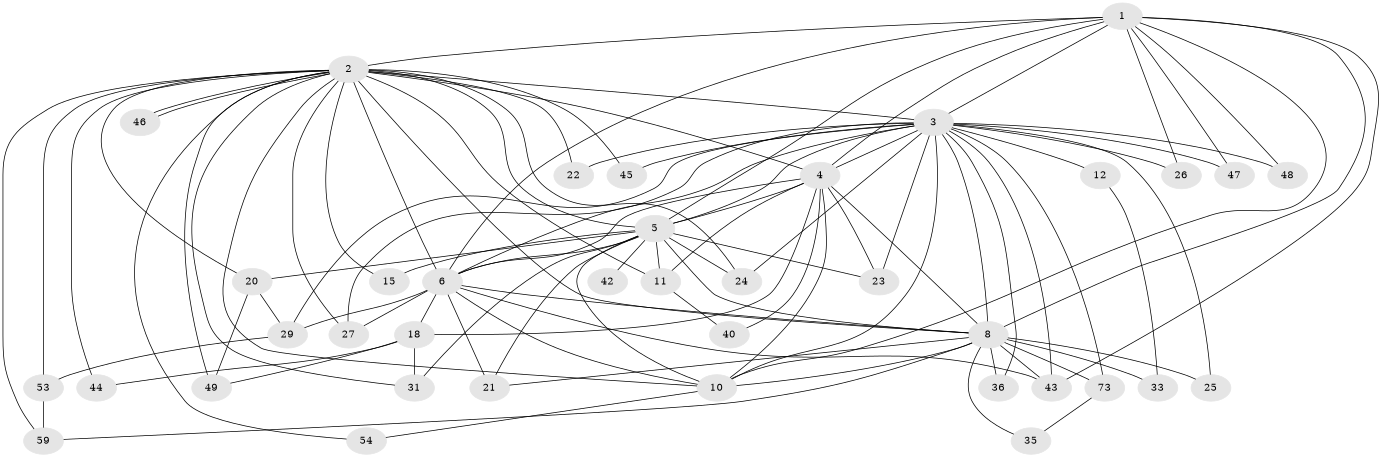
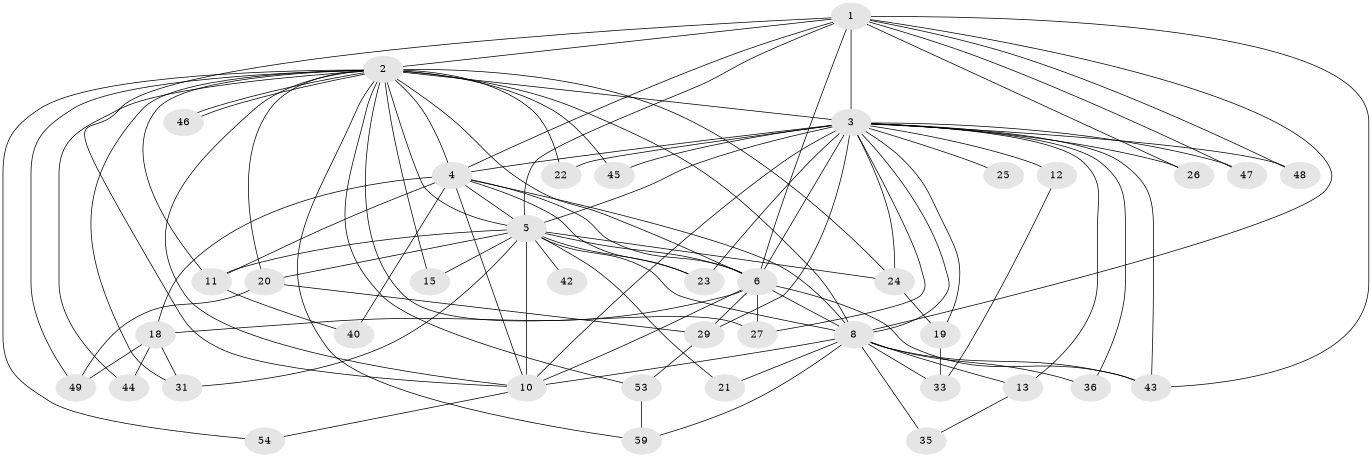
node "19": added
edge "6" -- "21": removed
edge "8" -- "25": removed
node "73": label "73" -> "13"
